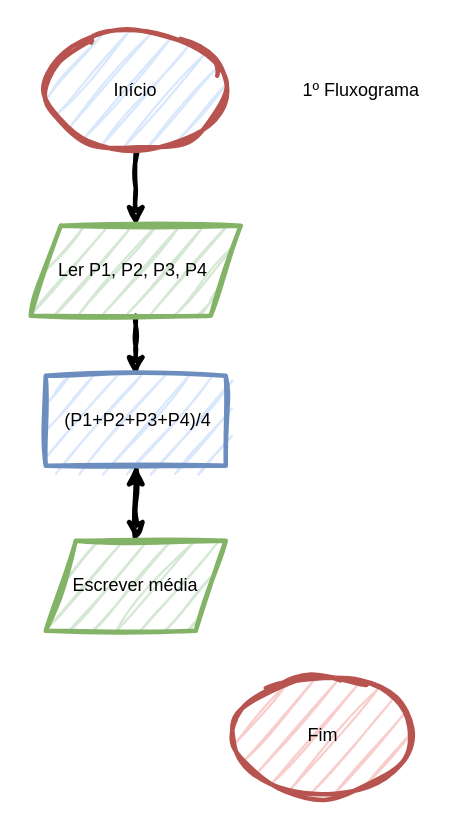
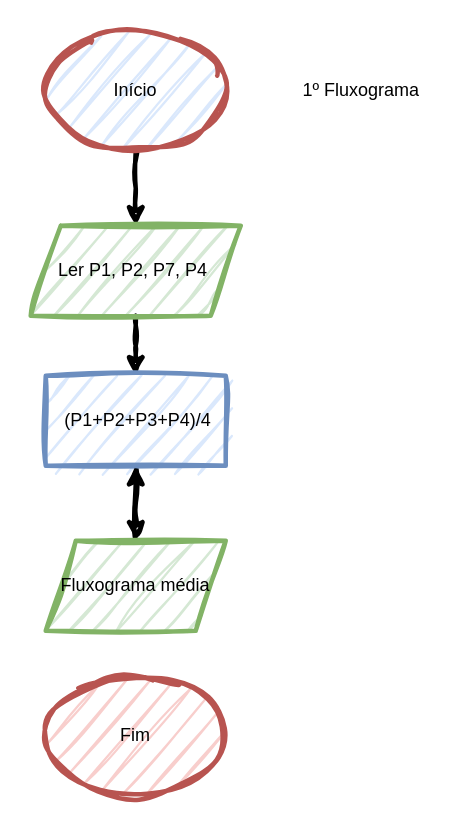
node "Ler P1, P2, P3, P4": label "Ler P1, P2, P3, P4" -> "Ler P1, P2, P7, P4"
node "Escrever média": label "Escrever média" -> "Fluxograma média"
node "Fim": moved (323, 736) -> (136, 736)
